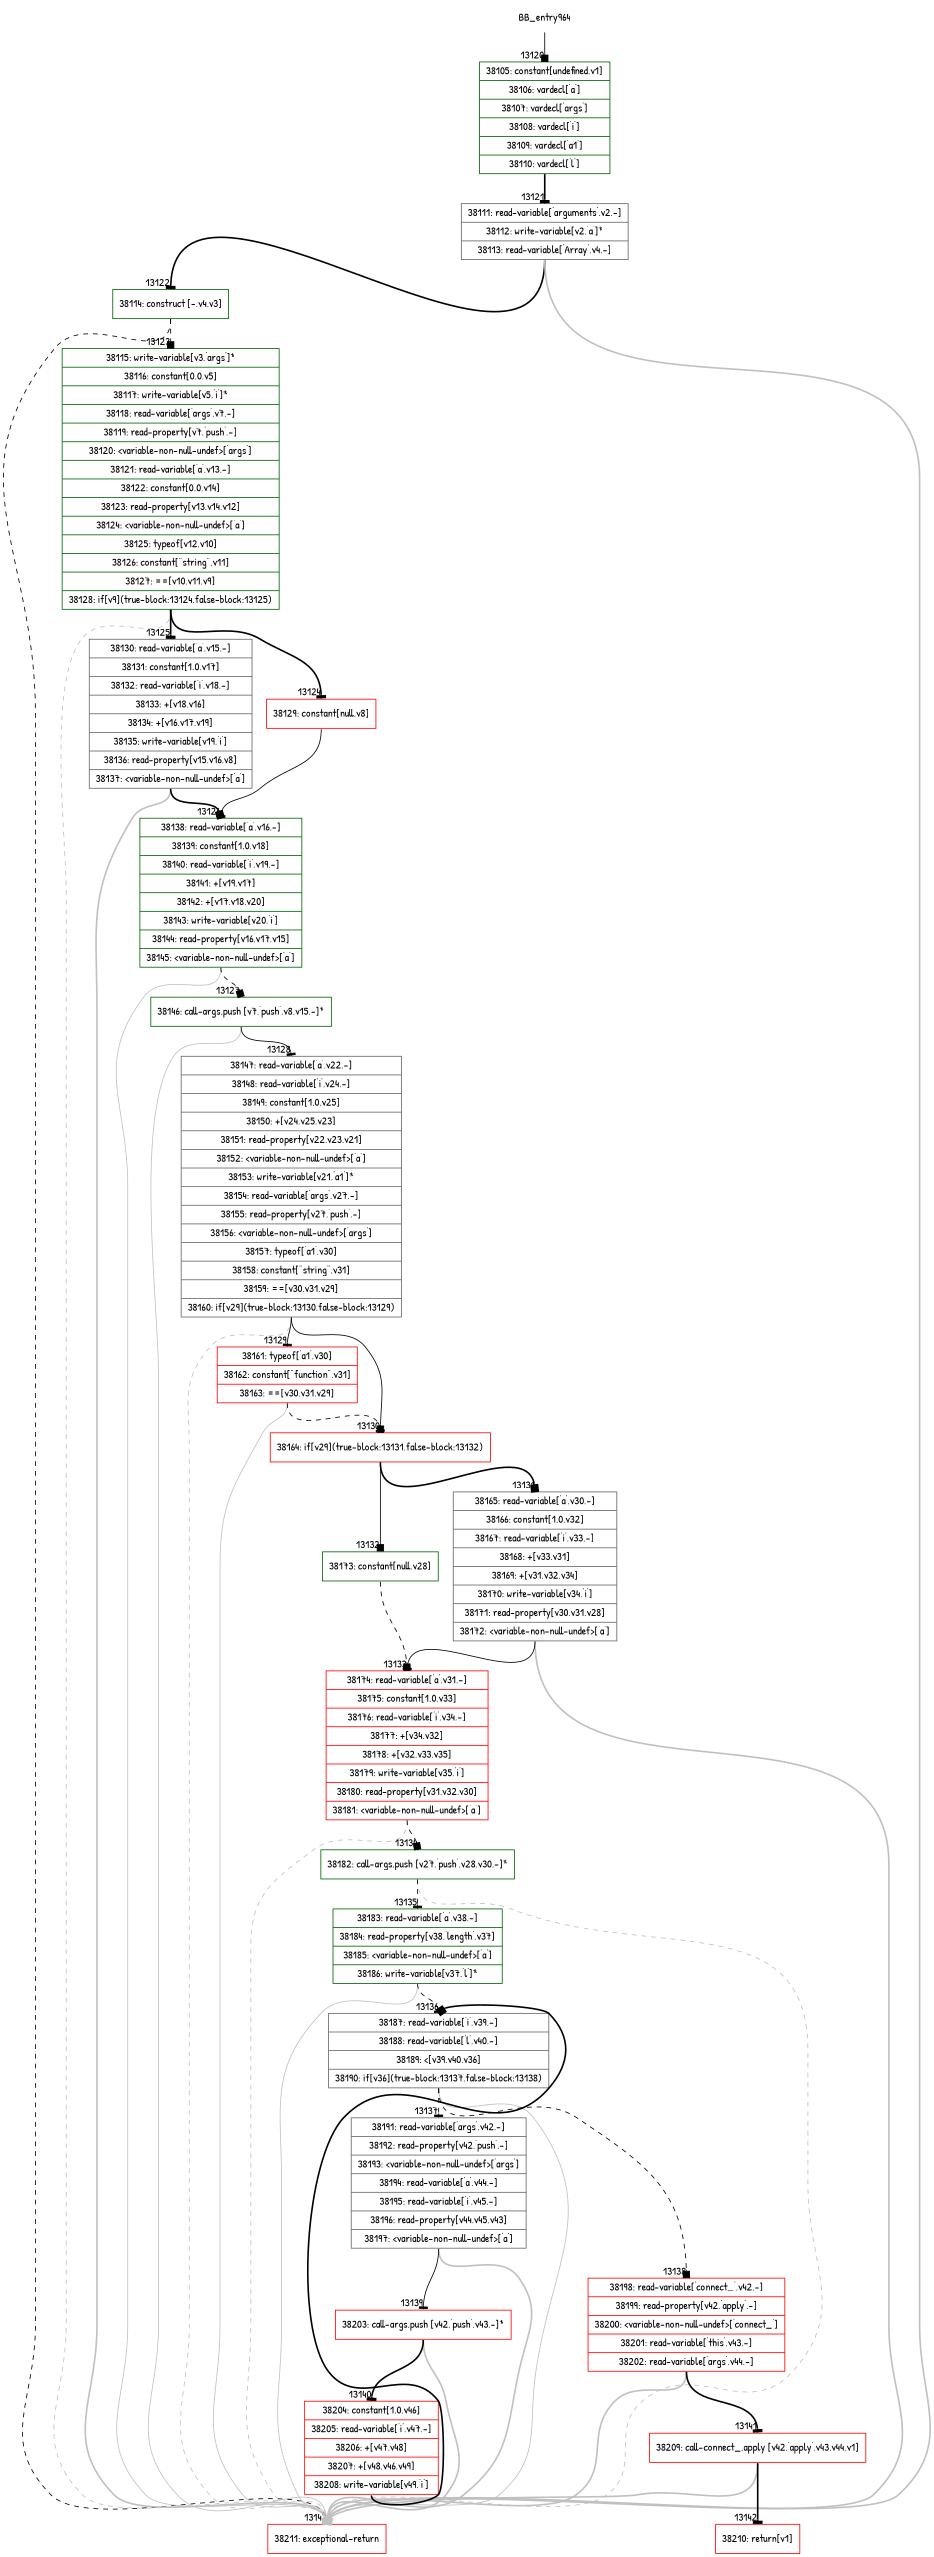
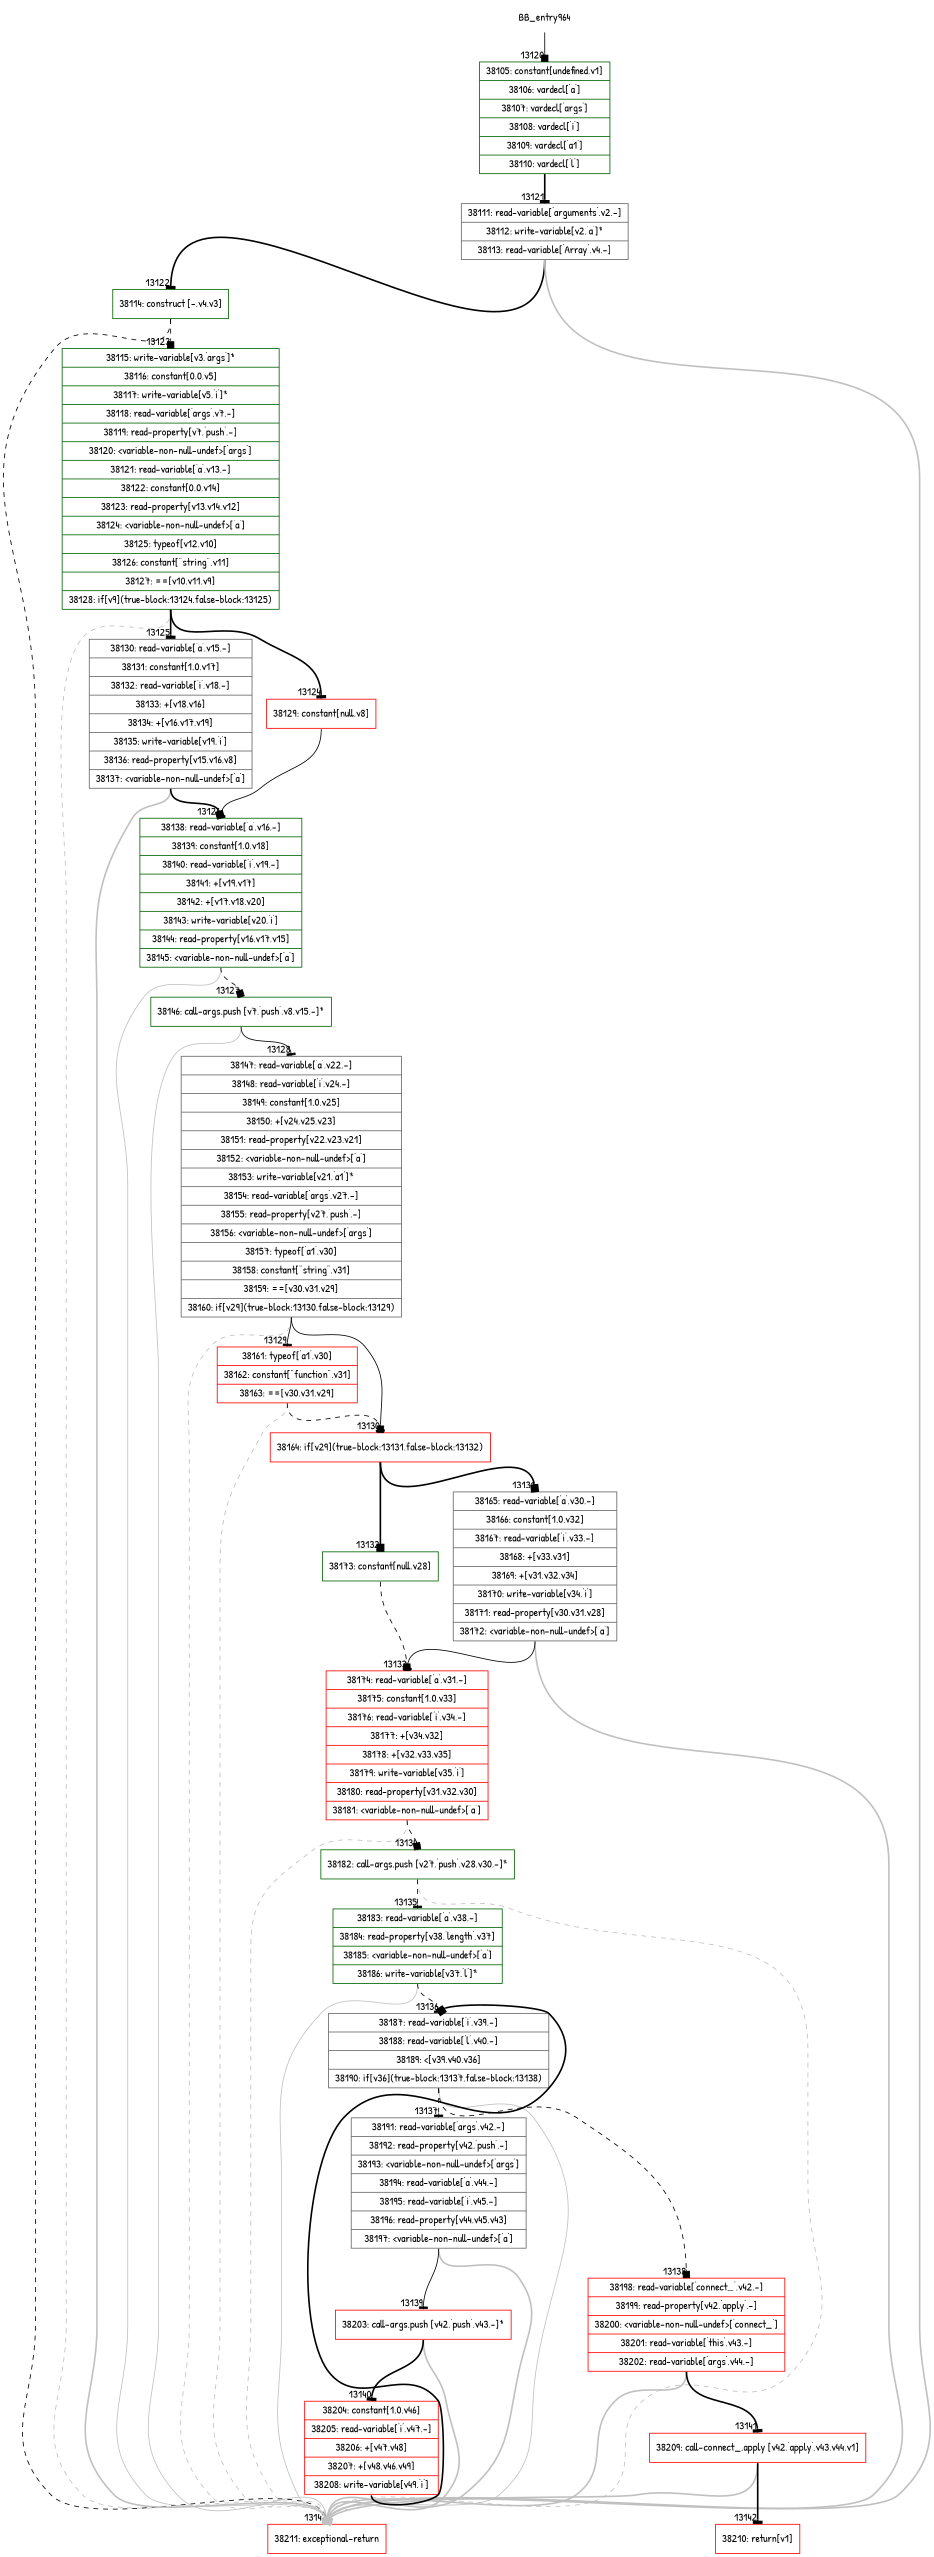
edge "38164: if[v29](true-block:13131,false-block:13132)" -> "38173: constant[null,v28]": style solid -> bold
edge "38161: typeof['a1',v30]" -> "38211: exceptional-return": style solid -> dashed
